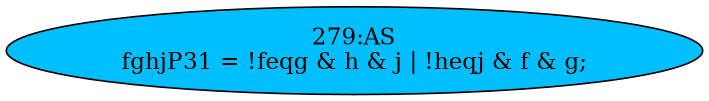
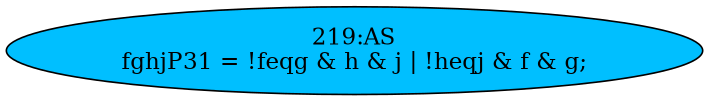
node "279:AS fghjP31 = !feqg & h & j | !heqj & f & g;": label "279:AS fghjP31 = !feqg & h & j | !heqj & f & g;" -> "219:AS fghjP31 = !feqg & h & j | !heqj & f & g;"
